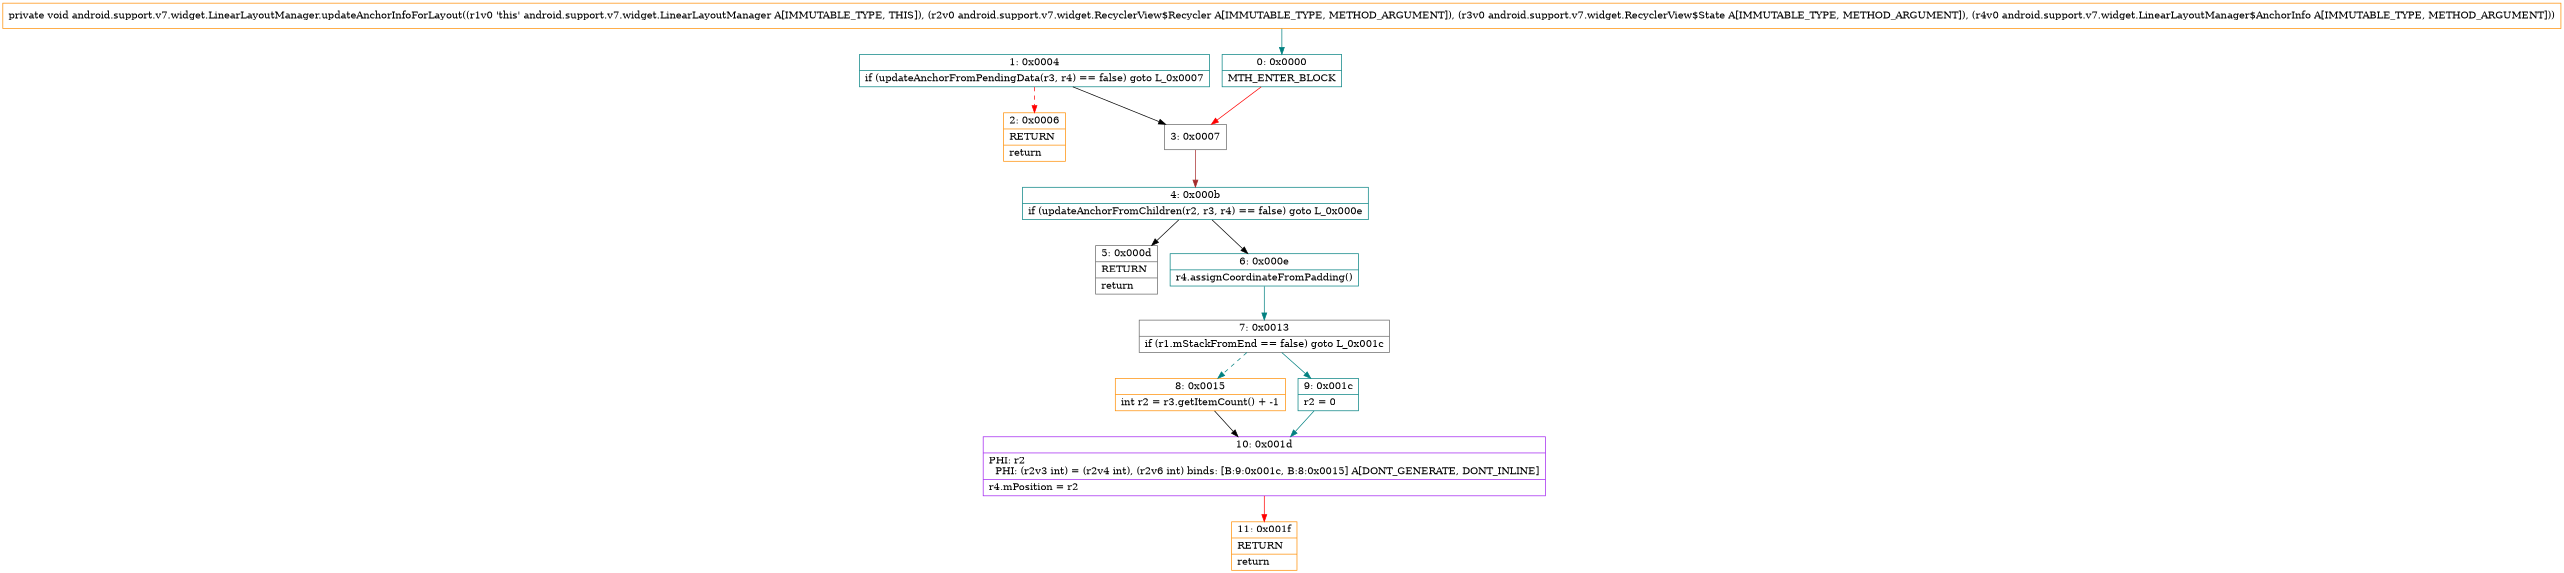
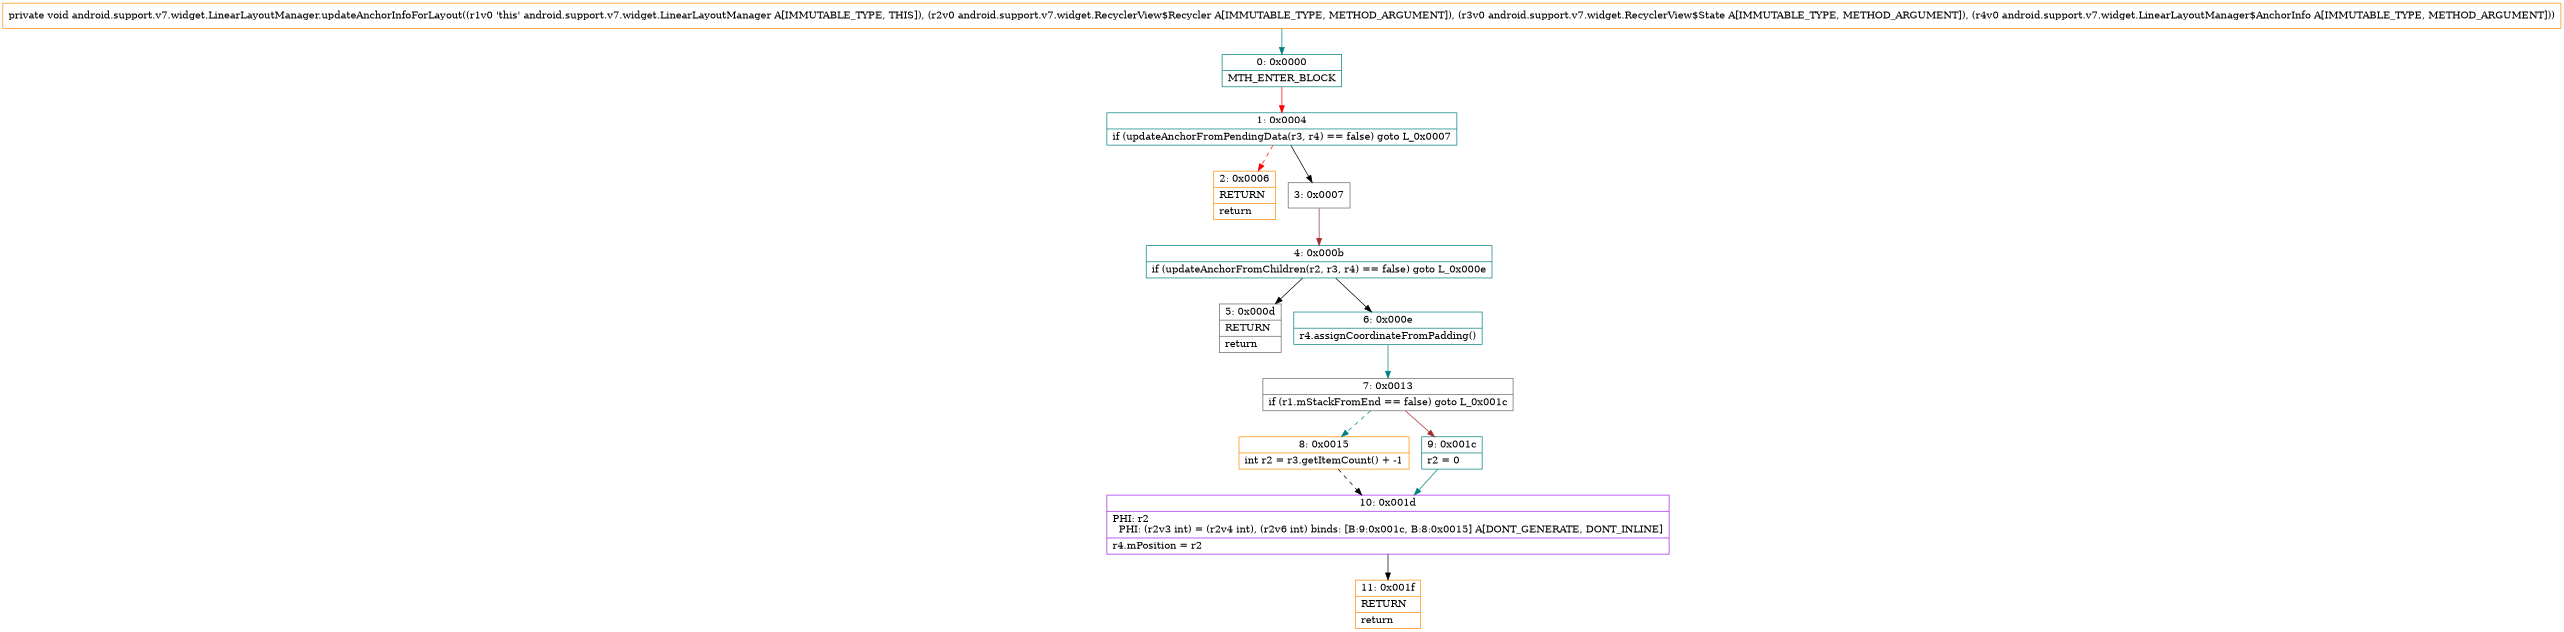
edge "0: 0x0000" -> "3: 0x0007": now "0: 0x0000" -> "1: 0x0004"
edge "7: 0x0013" -> "9: 0x001c": color teal -> brown
edge "8: 0x0015" -> "10: 0x001d": style solid -> dashed
edge "10: 0x001d" -> "11: 0x001f": color red -> black
